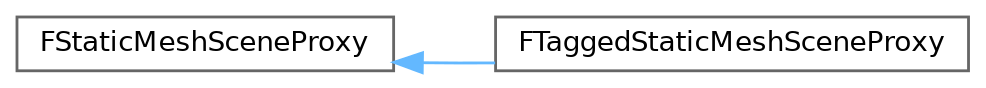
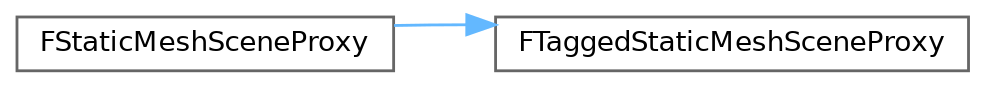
edge "FTaggedStaticMeshSceneProxy" -> "FStaticMeshSceneProxy": reversed
